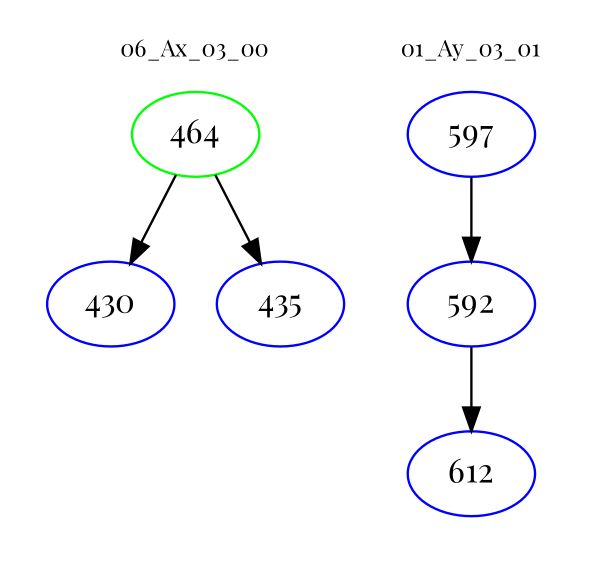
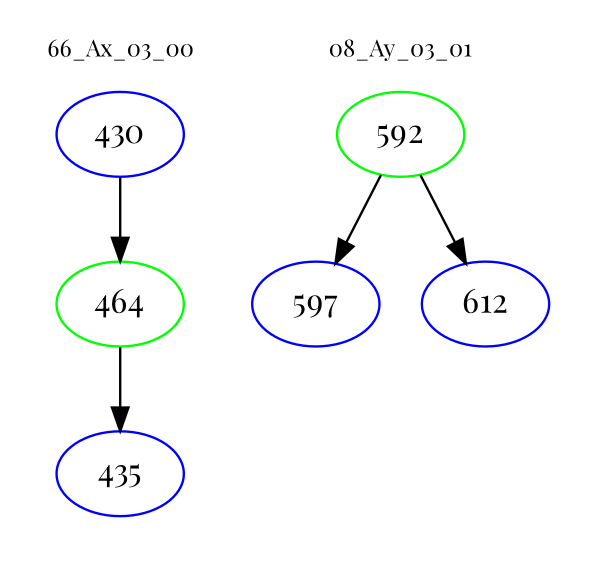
cluster "06_Ax_03_00": label "06_Ax_03_00" -> "66_Ax_03_00"
cluster "01_Ay_03_01": label "01_Ay_03_01" -> "08_Ay_03_01"
edge "597" -> "592": reversed
edge "464" -> "430": reversed
node "592": color blue -> green
